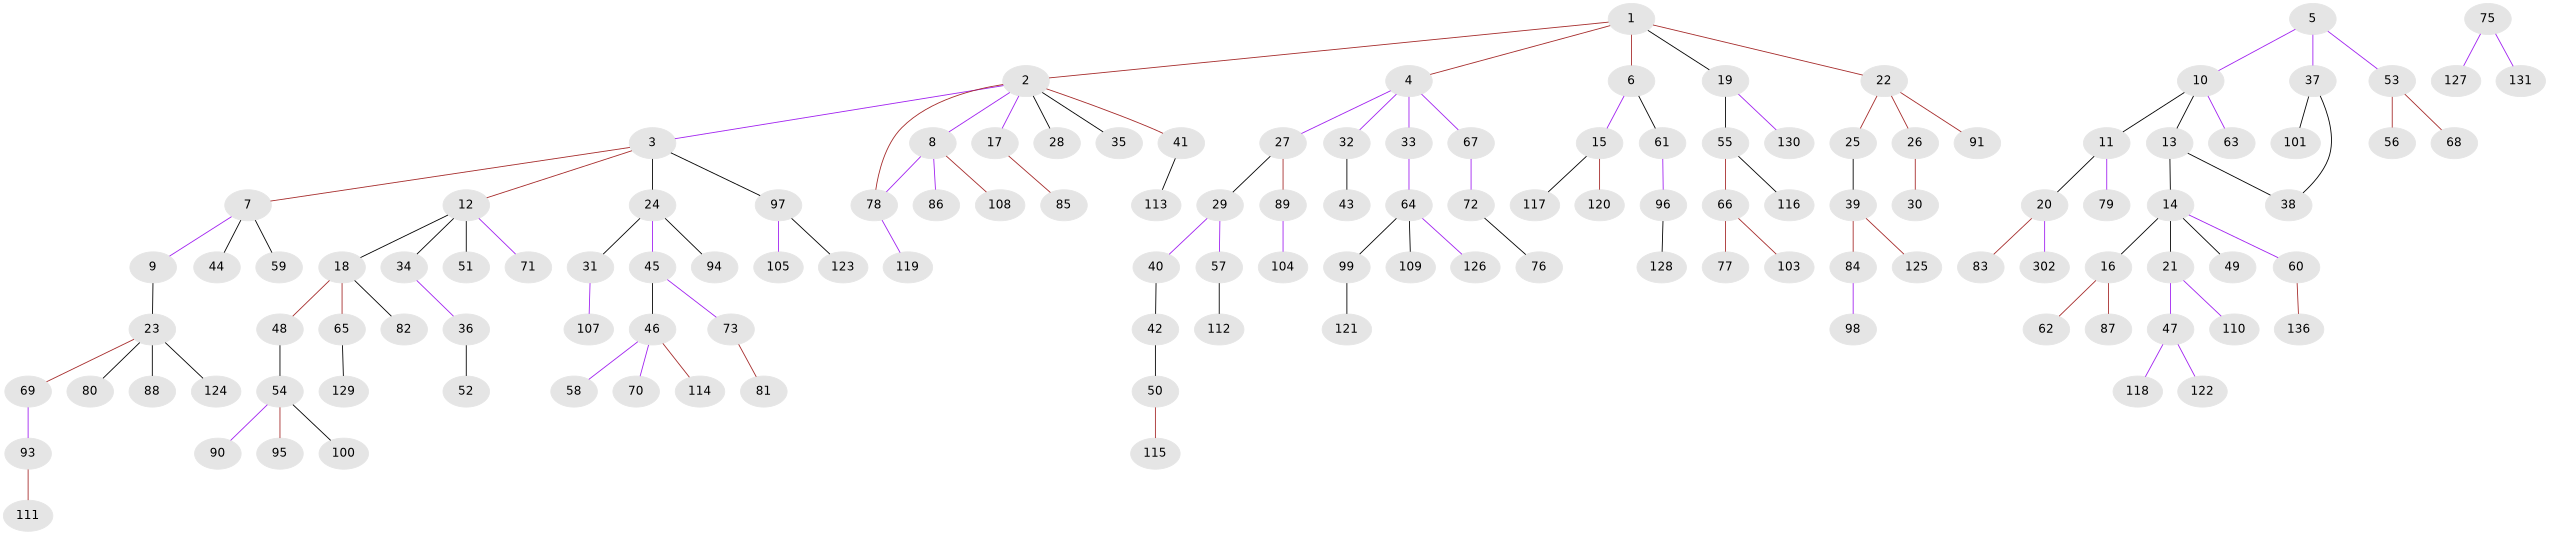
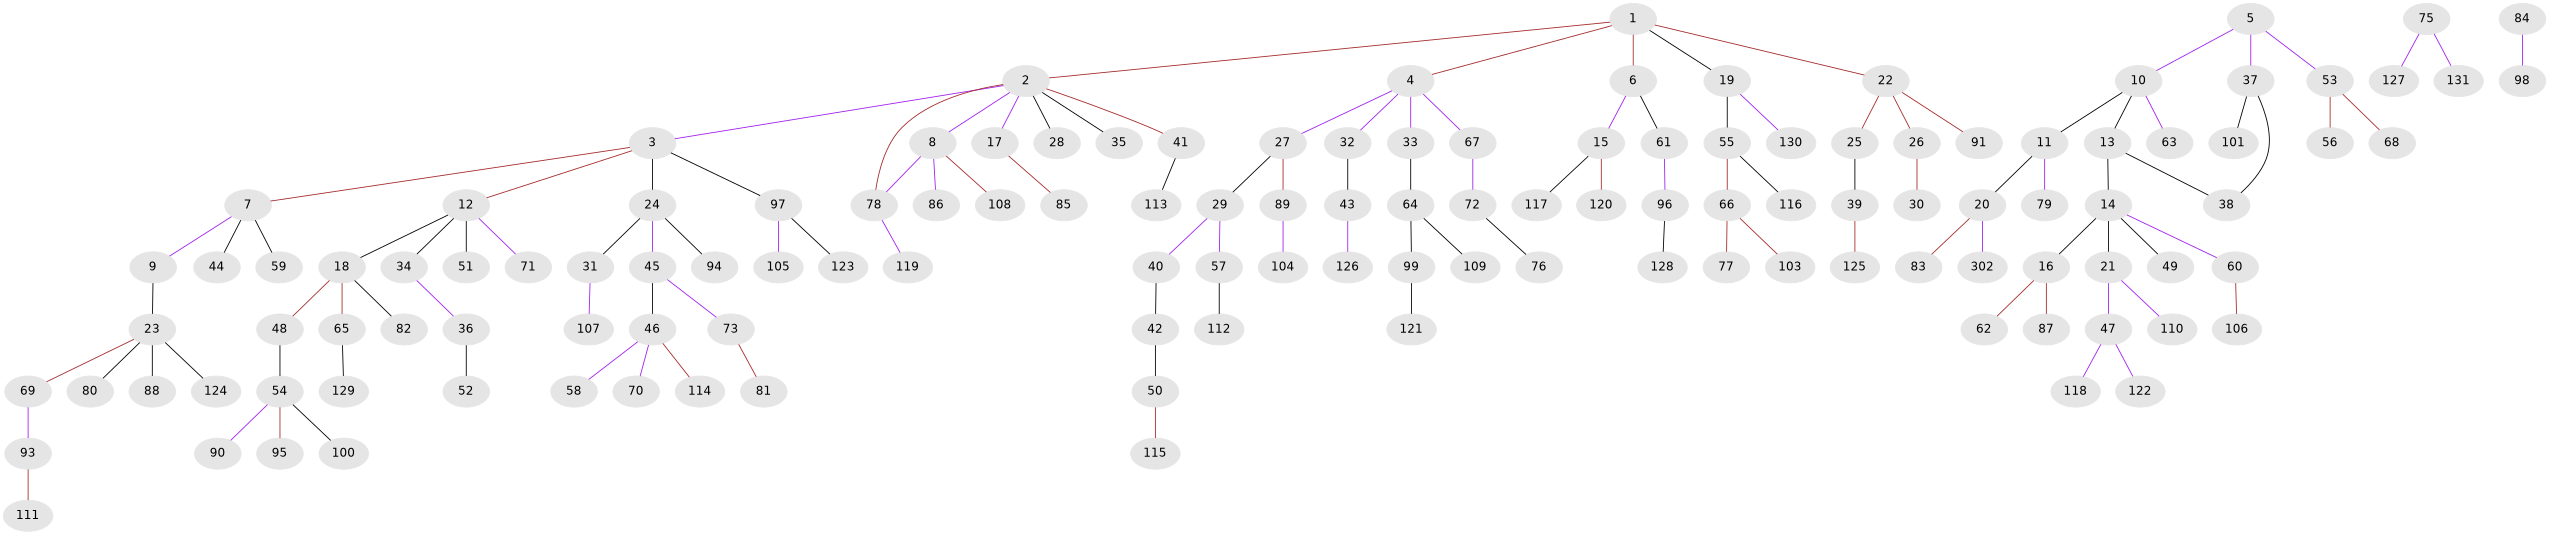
edge "33" -- "64": color purple -> black
edge "64" -- "126": now "43" -- "126"
edge "39" -- "84": removed
node "136": label "136" -> "106"
